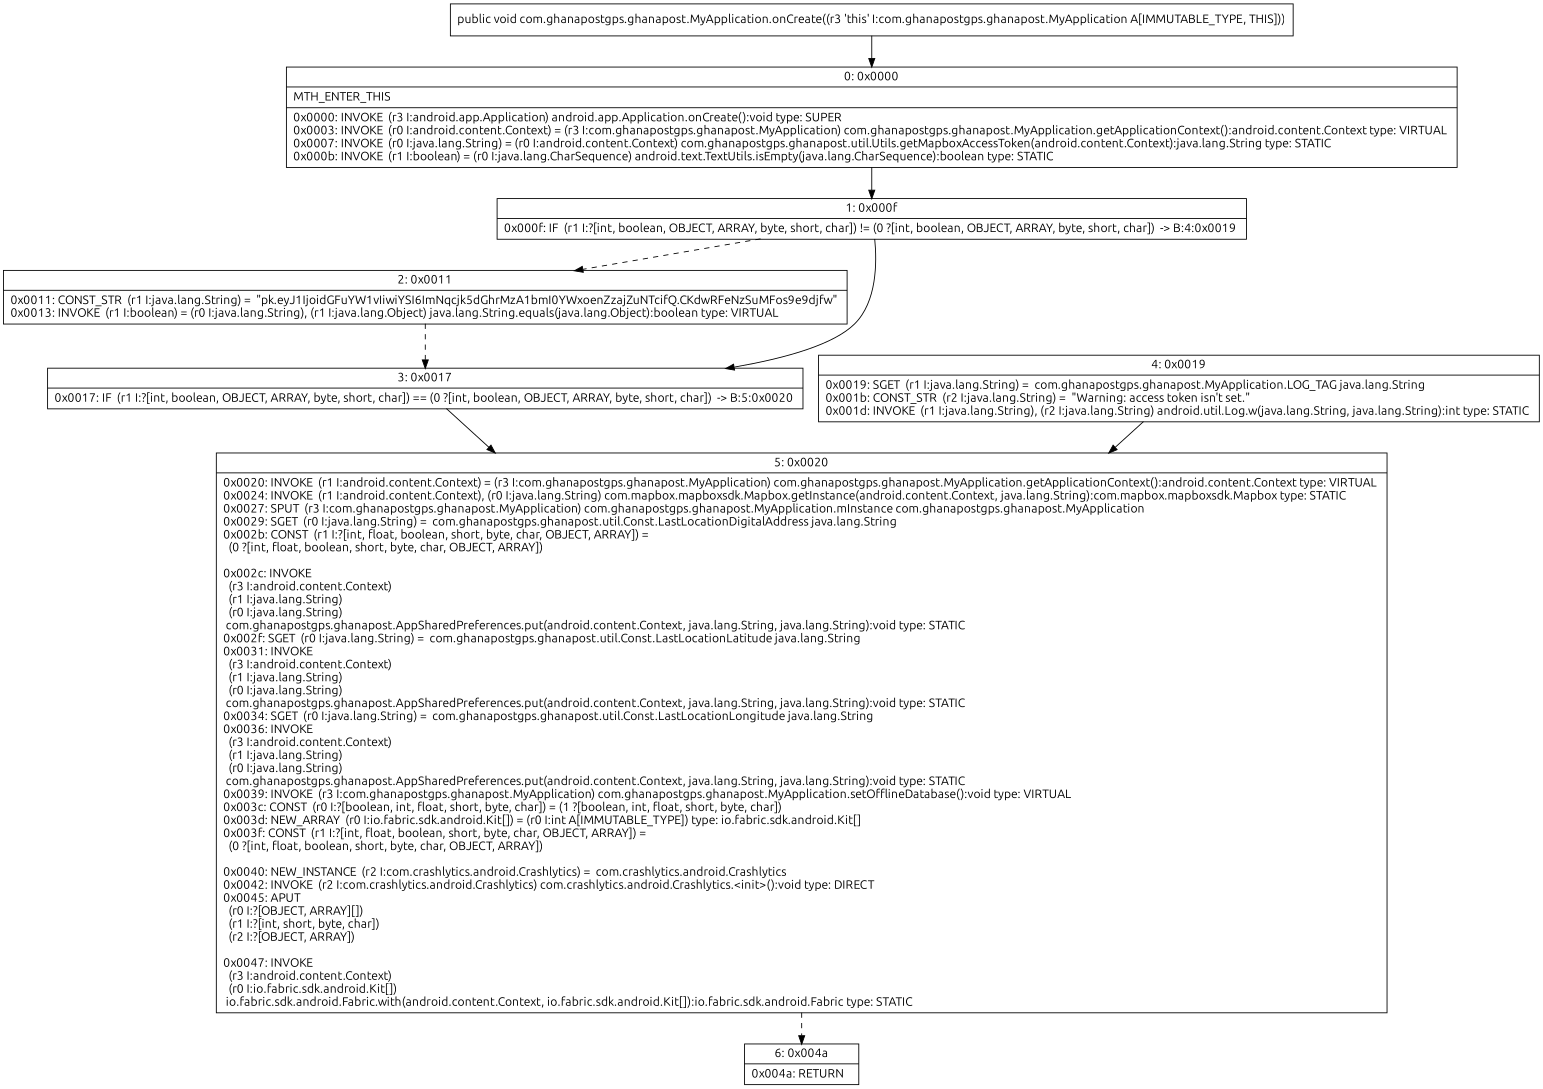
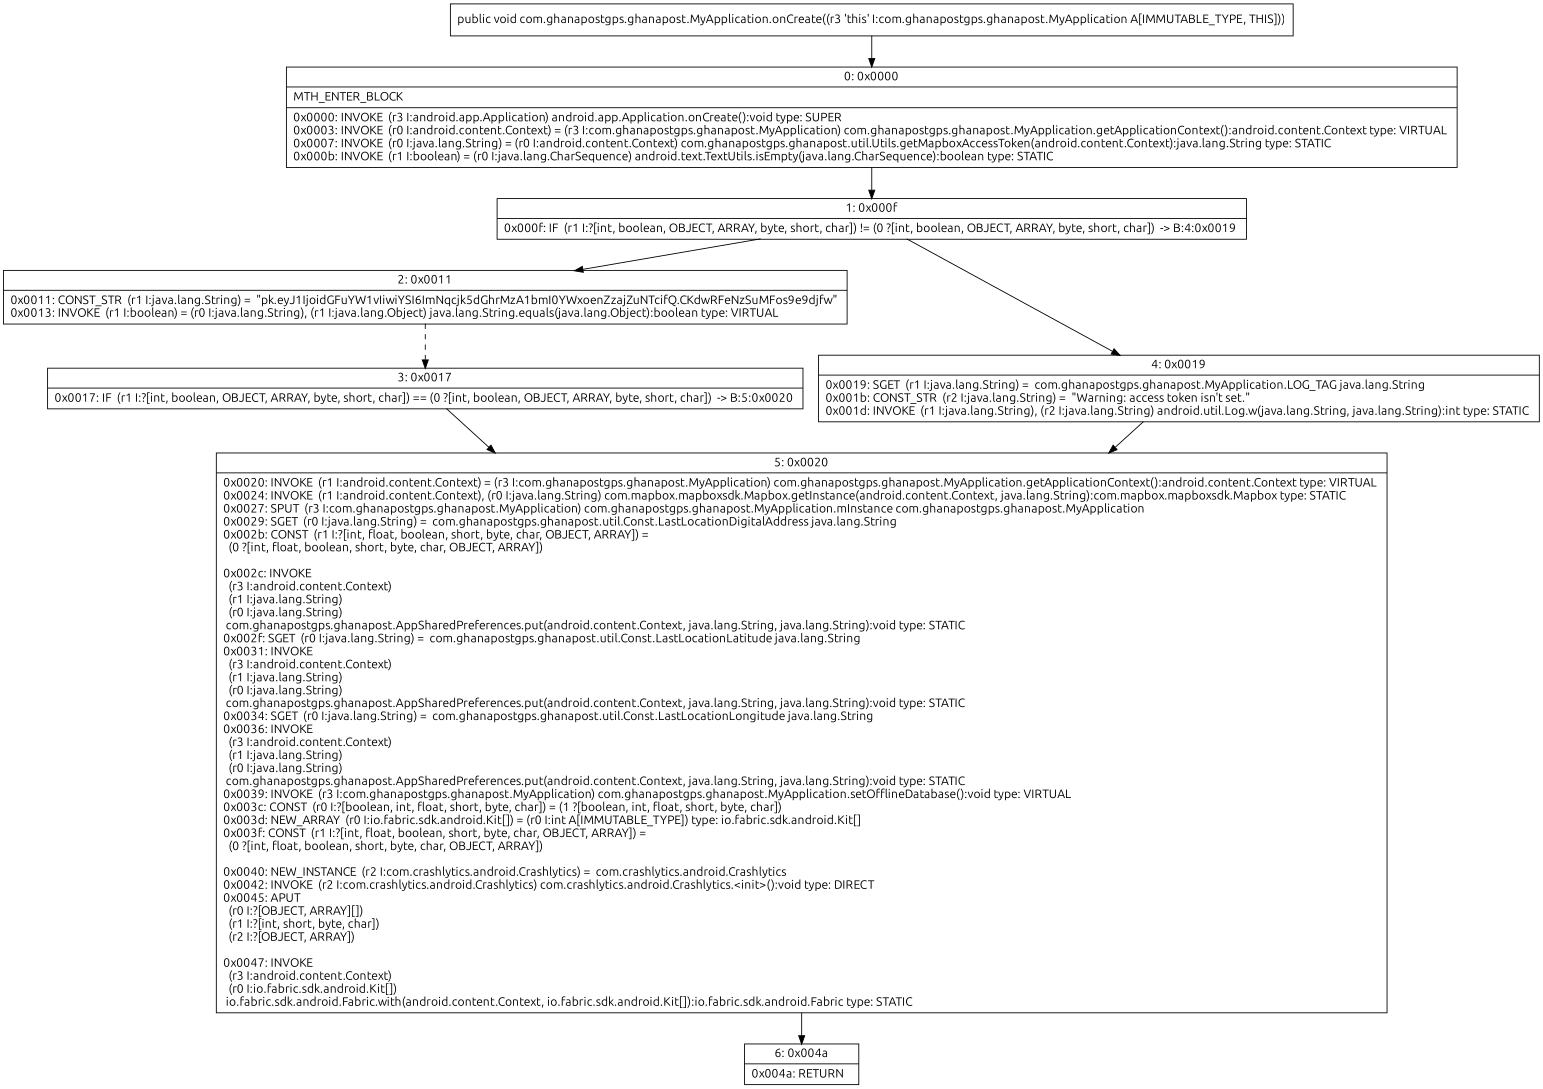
node "0: 0x0000": text "MTH_ENTER_THIS" -> "MTH_ENTER_BLOCK"
edge "1: 0x000f" -> "2: 0x0011": style dashed -> solid
edge "1: 0x000f" -> "3: 0x0017": now "1: 0x000f" -> "4: 0x0019"
edge "5: 0x0020" -> "6: 0x004a": style dashed -> solid
